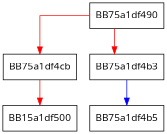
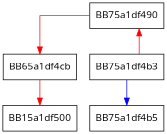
edge "BB75a1df490" -> "BB75a1df4b3": reversed
node "BB75a1df4cb": label "BB75a1df4cb" -> "BB65a1df4cb"
